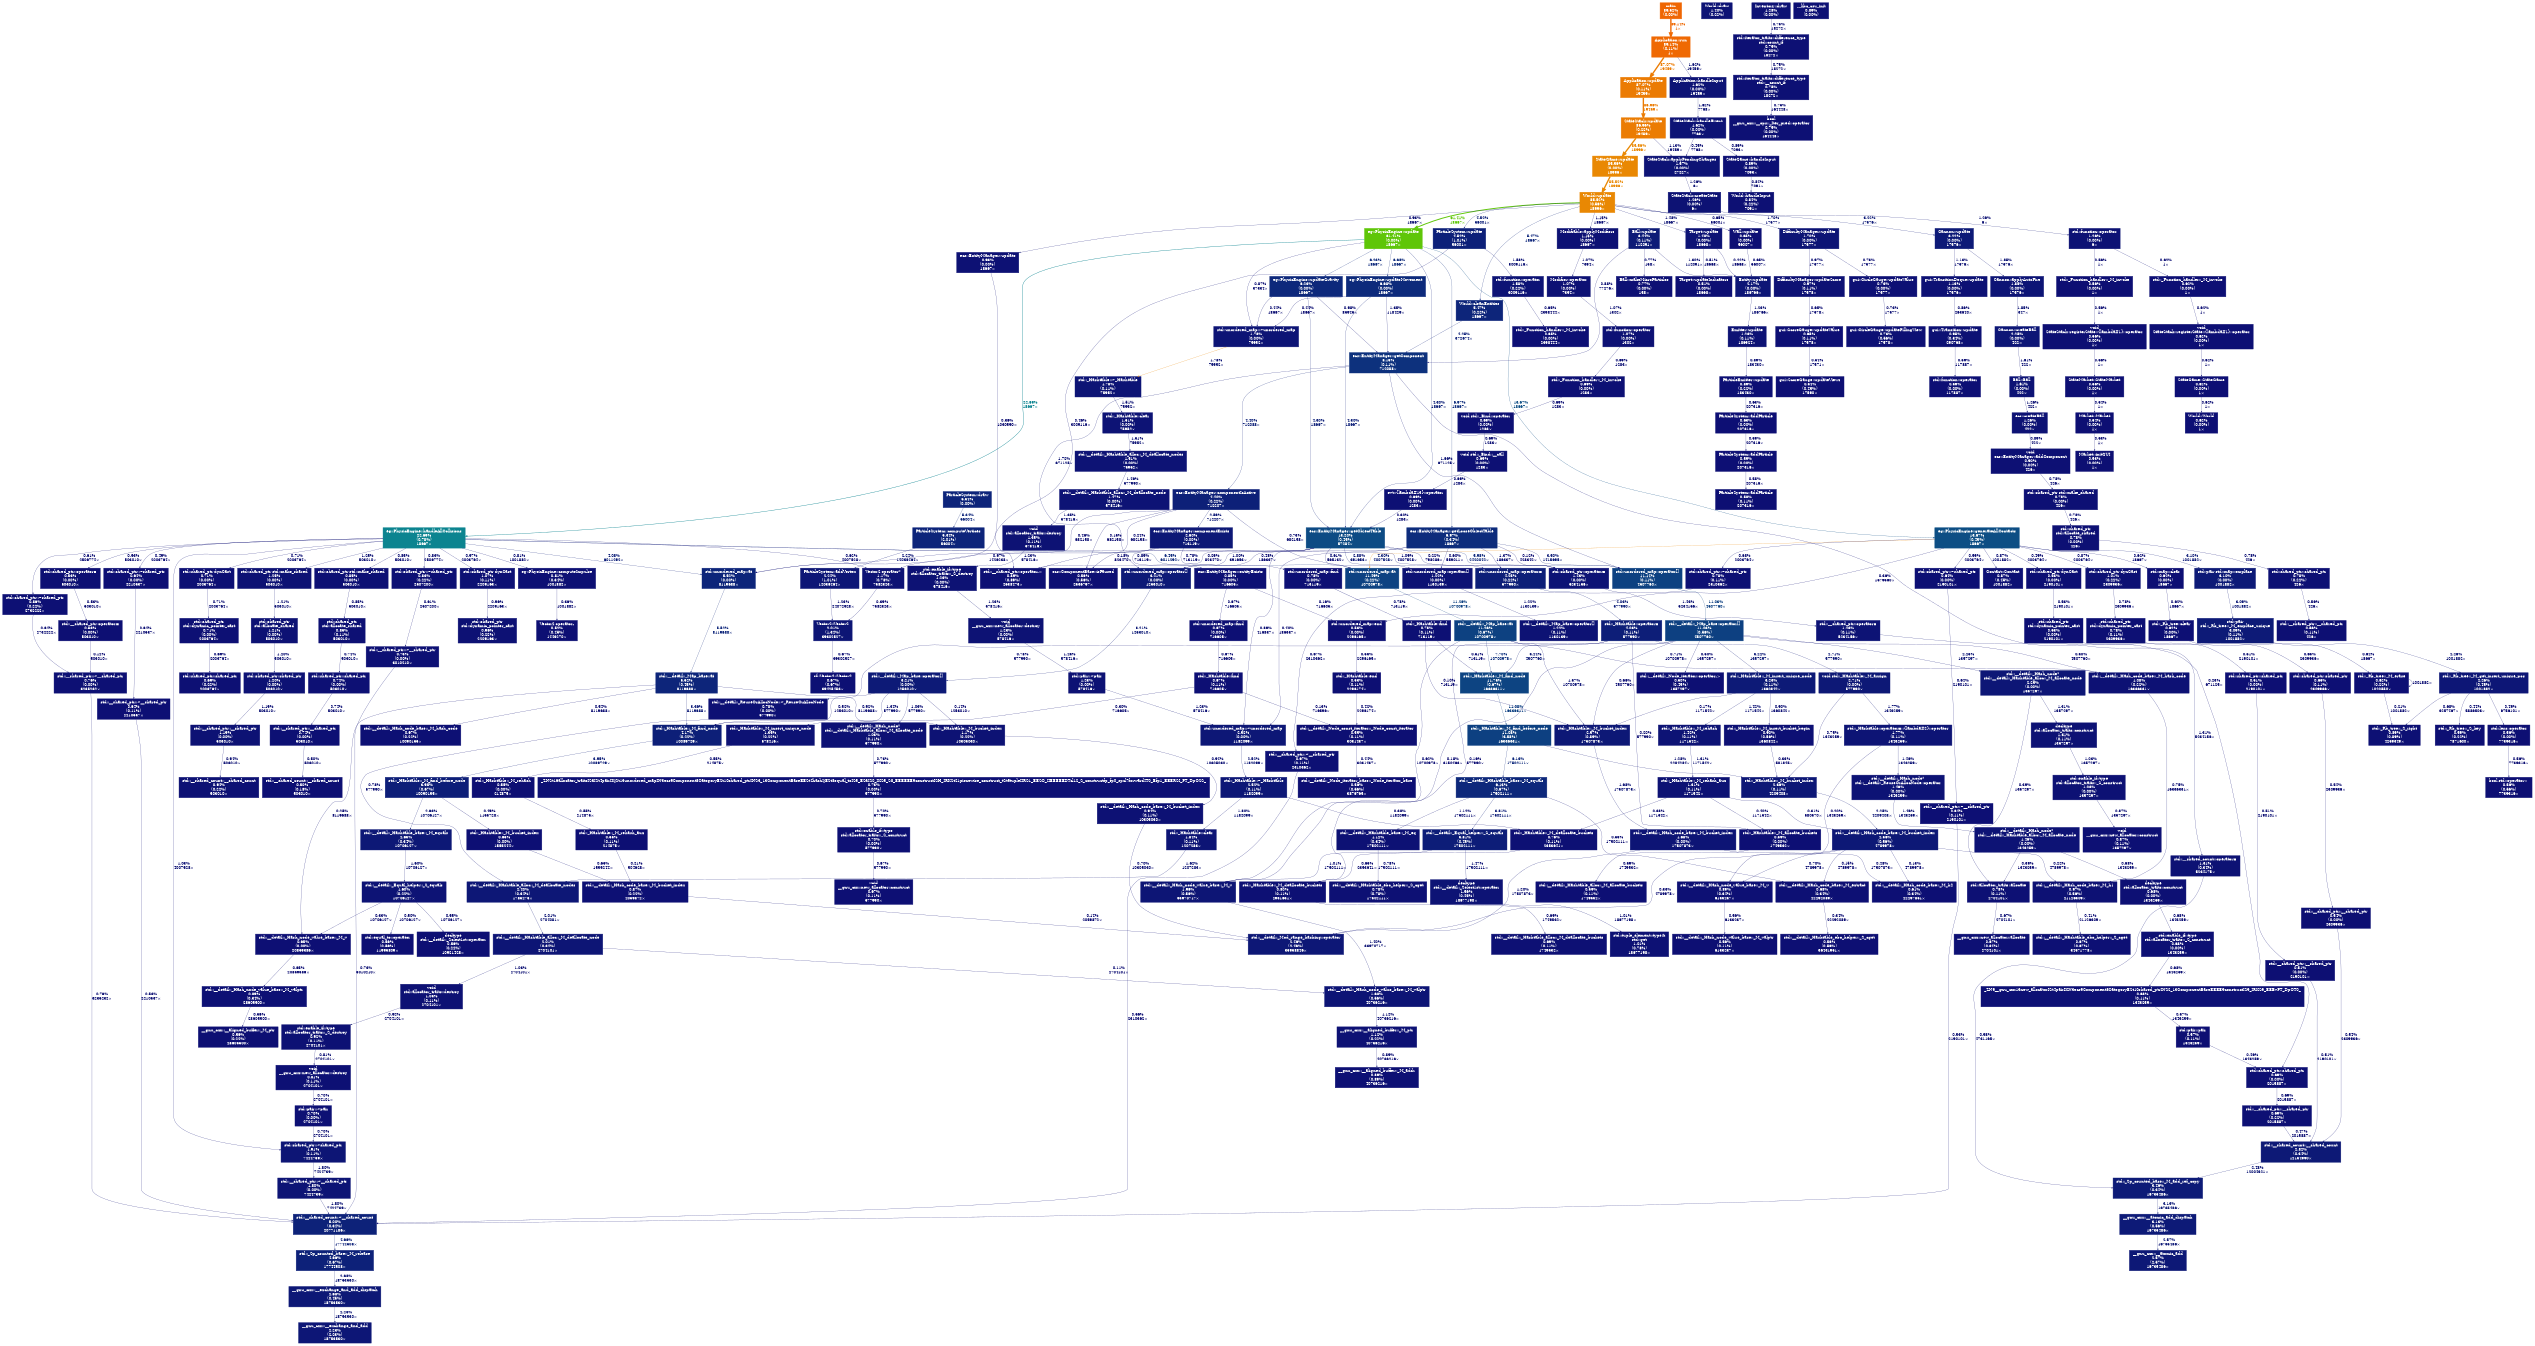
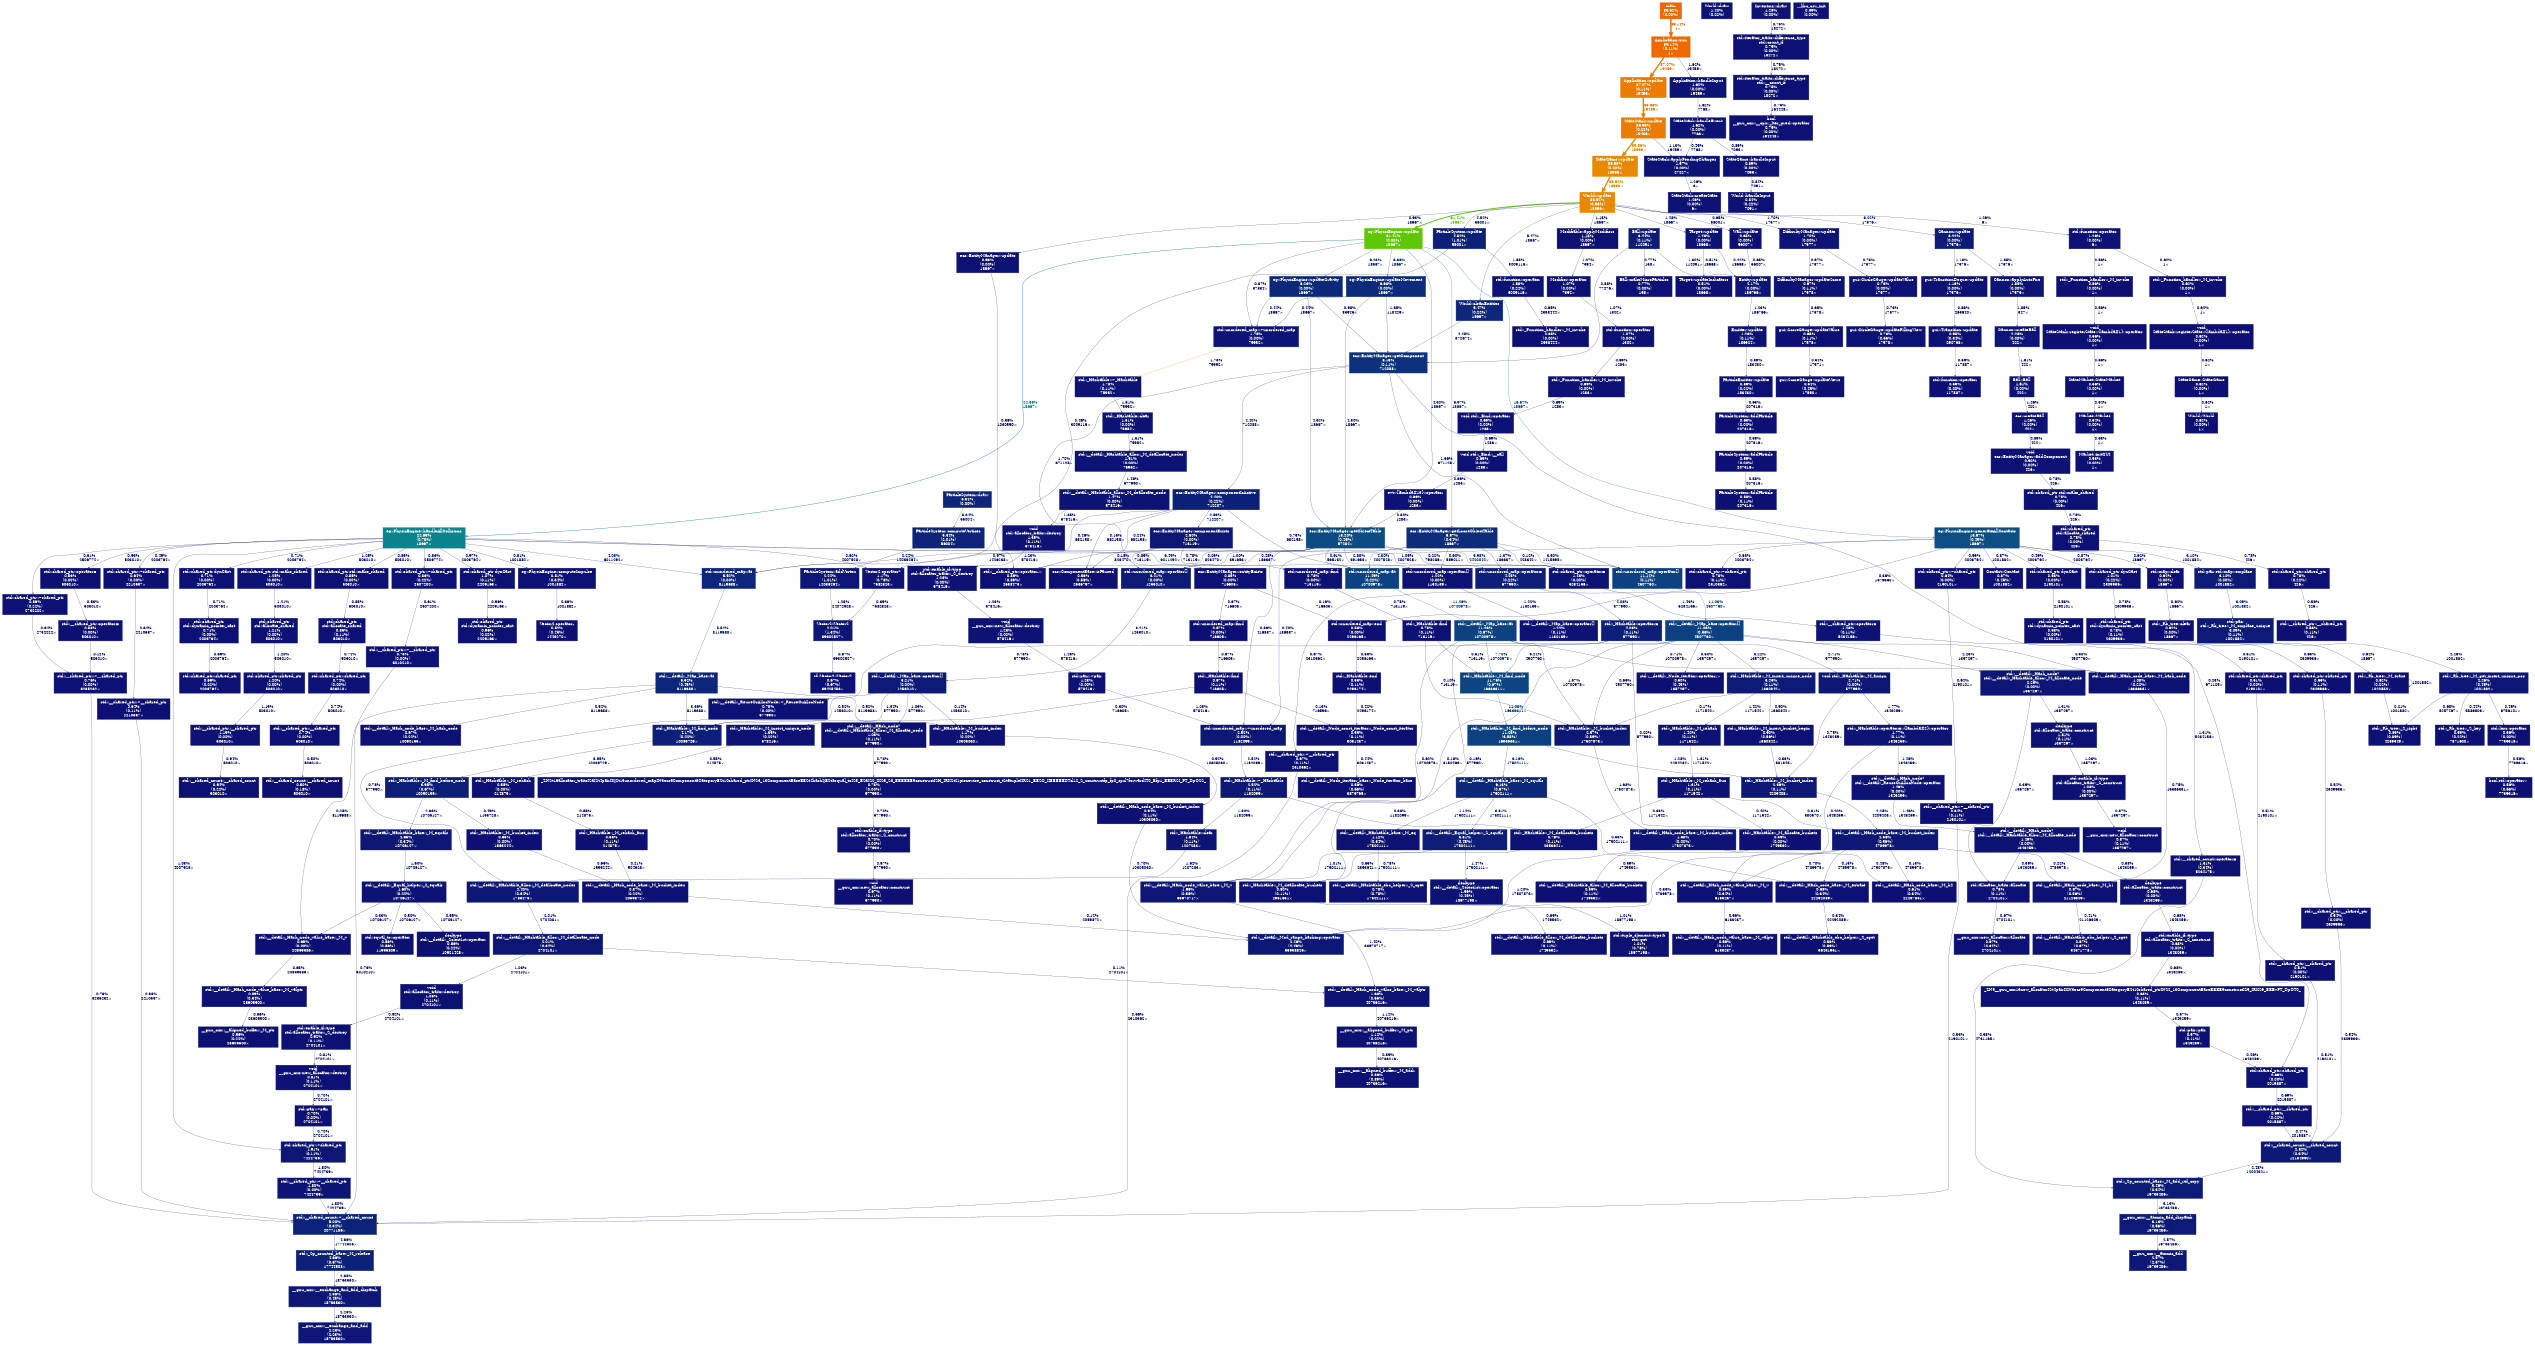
edge "eg::PhysicEngine::generateAllContacts 13.67% (0.45%) 18667×" -> "std::unordered_map::at 11.49% (0.22%) 10700978×": color #e98803 -> #0d1f78
